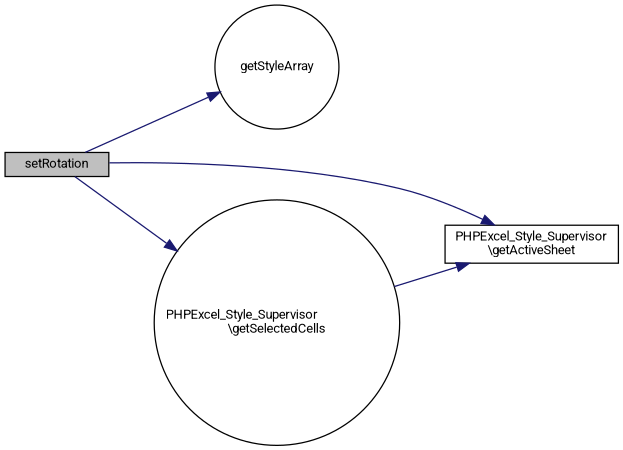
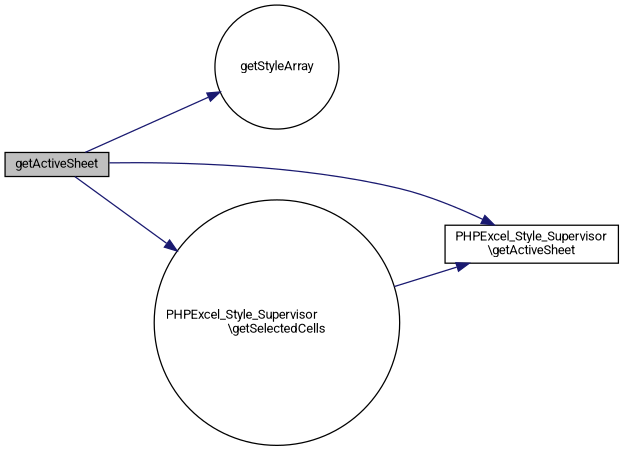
node "setRotation": label "setRotation" -> "getActiveSheet"
